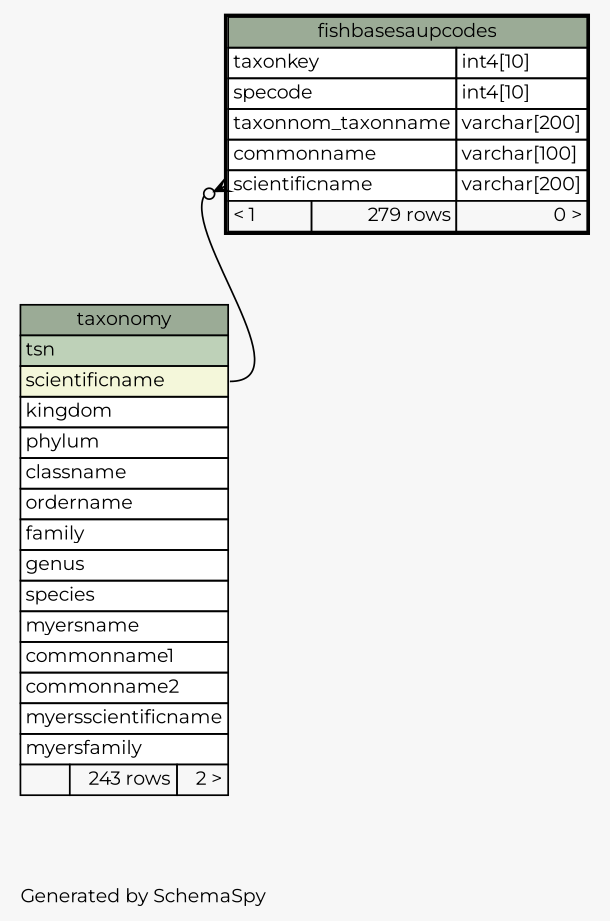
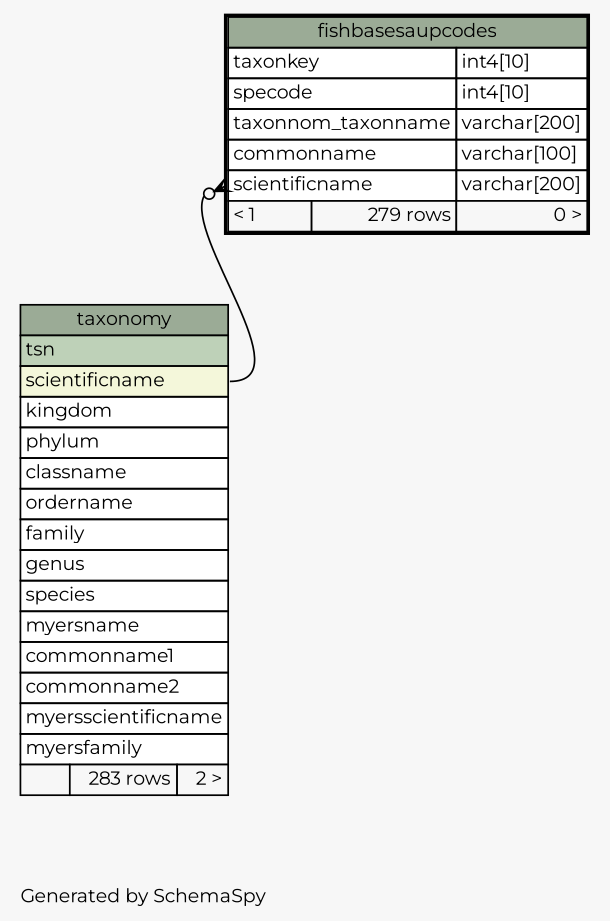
node "taxonomy": text "243 rows" -> "283 rows"
